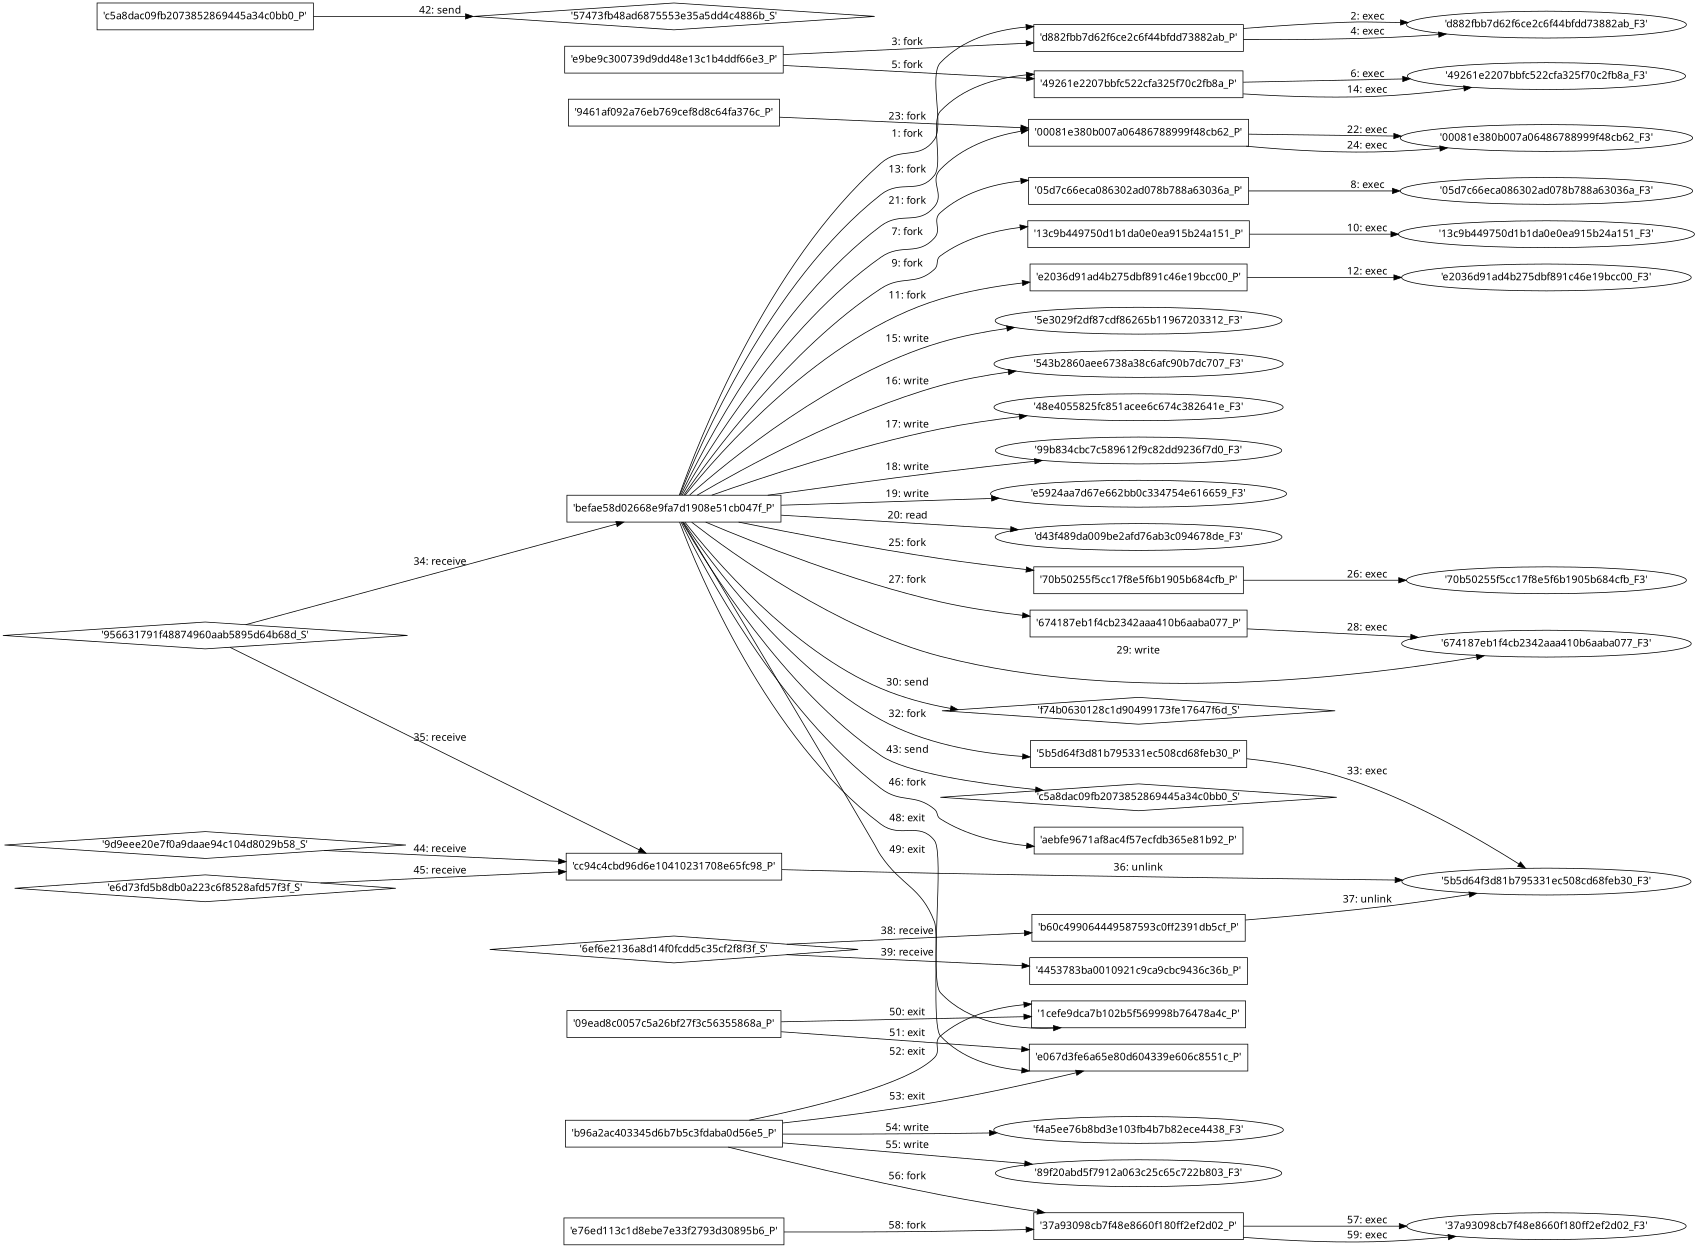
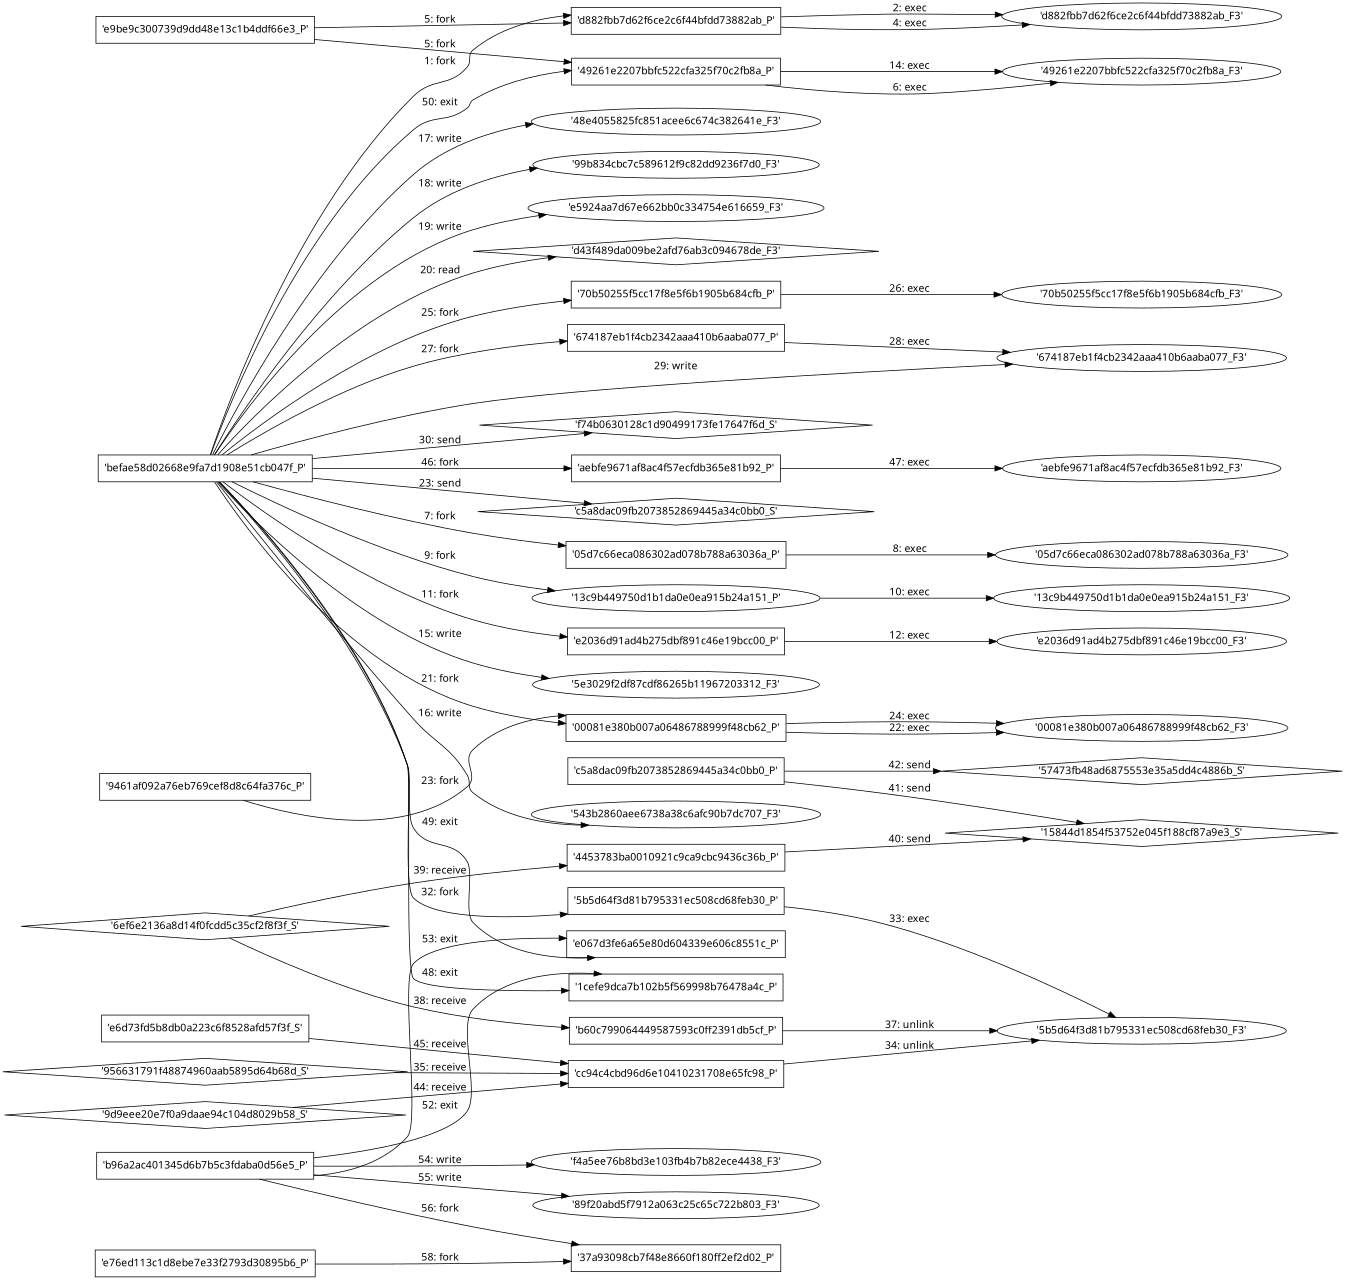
edge "'e9be9c300739d9dd48e13c1b4ddf66e3_P'" -> "'d882fbb7d62f6ce2c6f44bfdd73882ab_P'": label "3: fork" -> "5: fork"
edge "'befae58d02668e9fa7d1908e51cb047f_P'" -> "'49261e2207bbfc522cfa325f70c2fb8a_P'": label "13: fork" -> "50: exit"
node "'13c9b449750d1b1da0e0ea915b24a151_P'": shape box -> ellipse
node "'aebfe9671af8ac4f57ecfdb365e81b92_F3'": added
node "'d43f489da009be2afd76ab3c094678de_F3'": shape ellipse -> diamond
edge "'956631791f48874960aab5895d64b68d_S'" -> "'befae58d02668e9fa7d1908e51cb047f_P'": removed, label "34: receive"
edge "'befae58d02668e9fa7d1908e51cb047f_P'" -> "'c5a8dac09fb2073852869445a34c0bb0_S'": label "43: send" -> "23: send"
node "'15844d1854f53752e045f188cf87a9e3_S'": added
edge "'cc94c4cbd96d6e10410231708e65fc98_P'" -> "'5b5d64f3d81b795331ec508cd68feb30_F3'": label "36: unlink" -> "34: unlink"
node "'e6d73fd5b8db0a223c6f8528afd57f3f_S'": shape diamond -> box
node "'b60c499064449587593c0ff2391db5cf_P'": label "'b60c499064449587593c0ff2391db5cf_P'" -> "'b60c799064449587593c0ff2391db5cf_P'"
node "'09ead8c0057c5a26bf27f3c56355868a_P'": removed
node "'b96a2ac403345d6b7b5c3fdaba0d56e5_P'": label "'b96a2ac403345d6b7b5c3fdaba0d56e5_P'" -> "'b96a2ac401345d6b7b5c3fdaba0d56e5_P'"
node "'37a93098cb7f48e8660f180ff2ef2d02_F3'": removed
